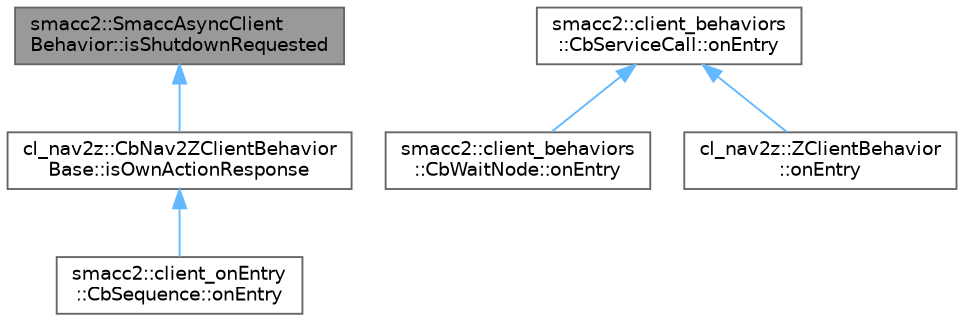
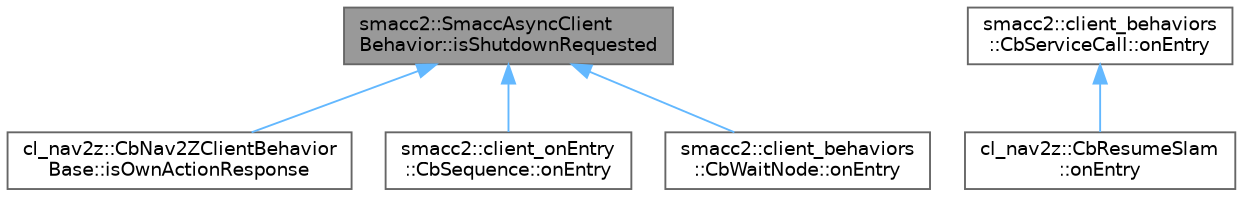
edge "smacc2::client_behaviors ::CbWaitNode::onEntry" -> "smacc2::client_behaviors ::CbServiceCall::onEntry": now "smacc2::client_behaviors ::CbWaitNode::onEntry" -> "smacc2::SmaccAsyncClient Behavior::isShutdownRequested"
node "cl_nav2z::ZClientBehavior ::onEntry": label "cl_nav2z::ZClientBehavior ::onEntry" -> "cl_nav2z::CbResumeSlam ::onEntry"
edge "smacc2::client_onEntry ::CbSequence::onEntry" -> "cl_nav2z::CbNav2ZClientBehavior Base::isOwnActionResponse": now "smacc2::client_onEntry ::CbSequence::onEntry" -> "smacc2::SmaccAsyncClient Behavior::isShutdownRequested"
